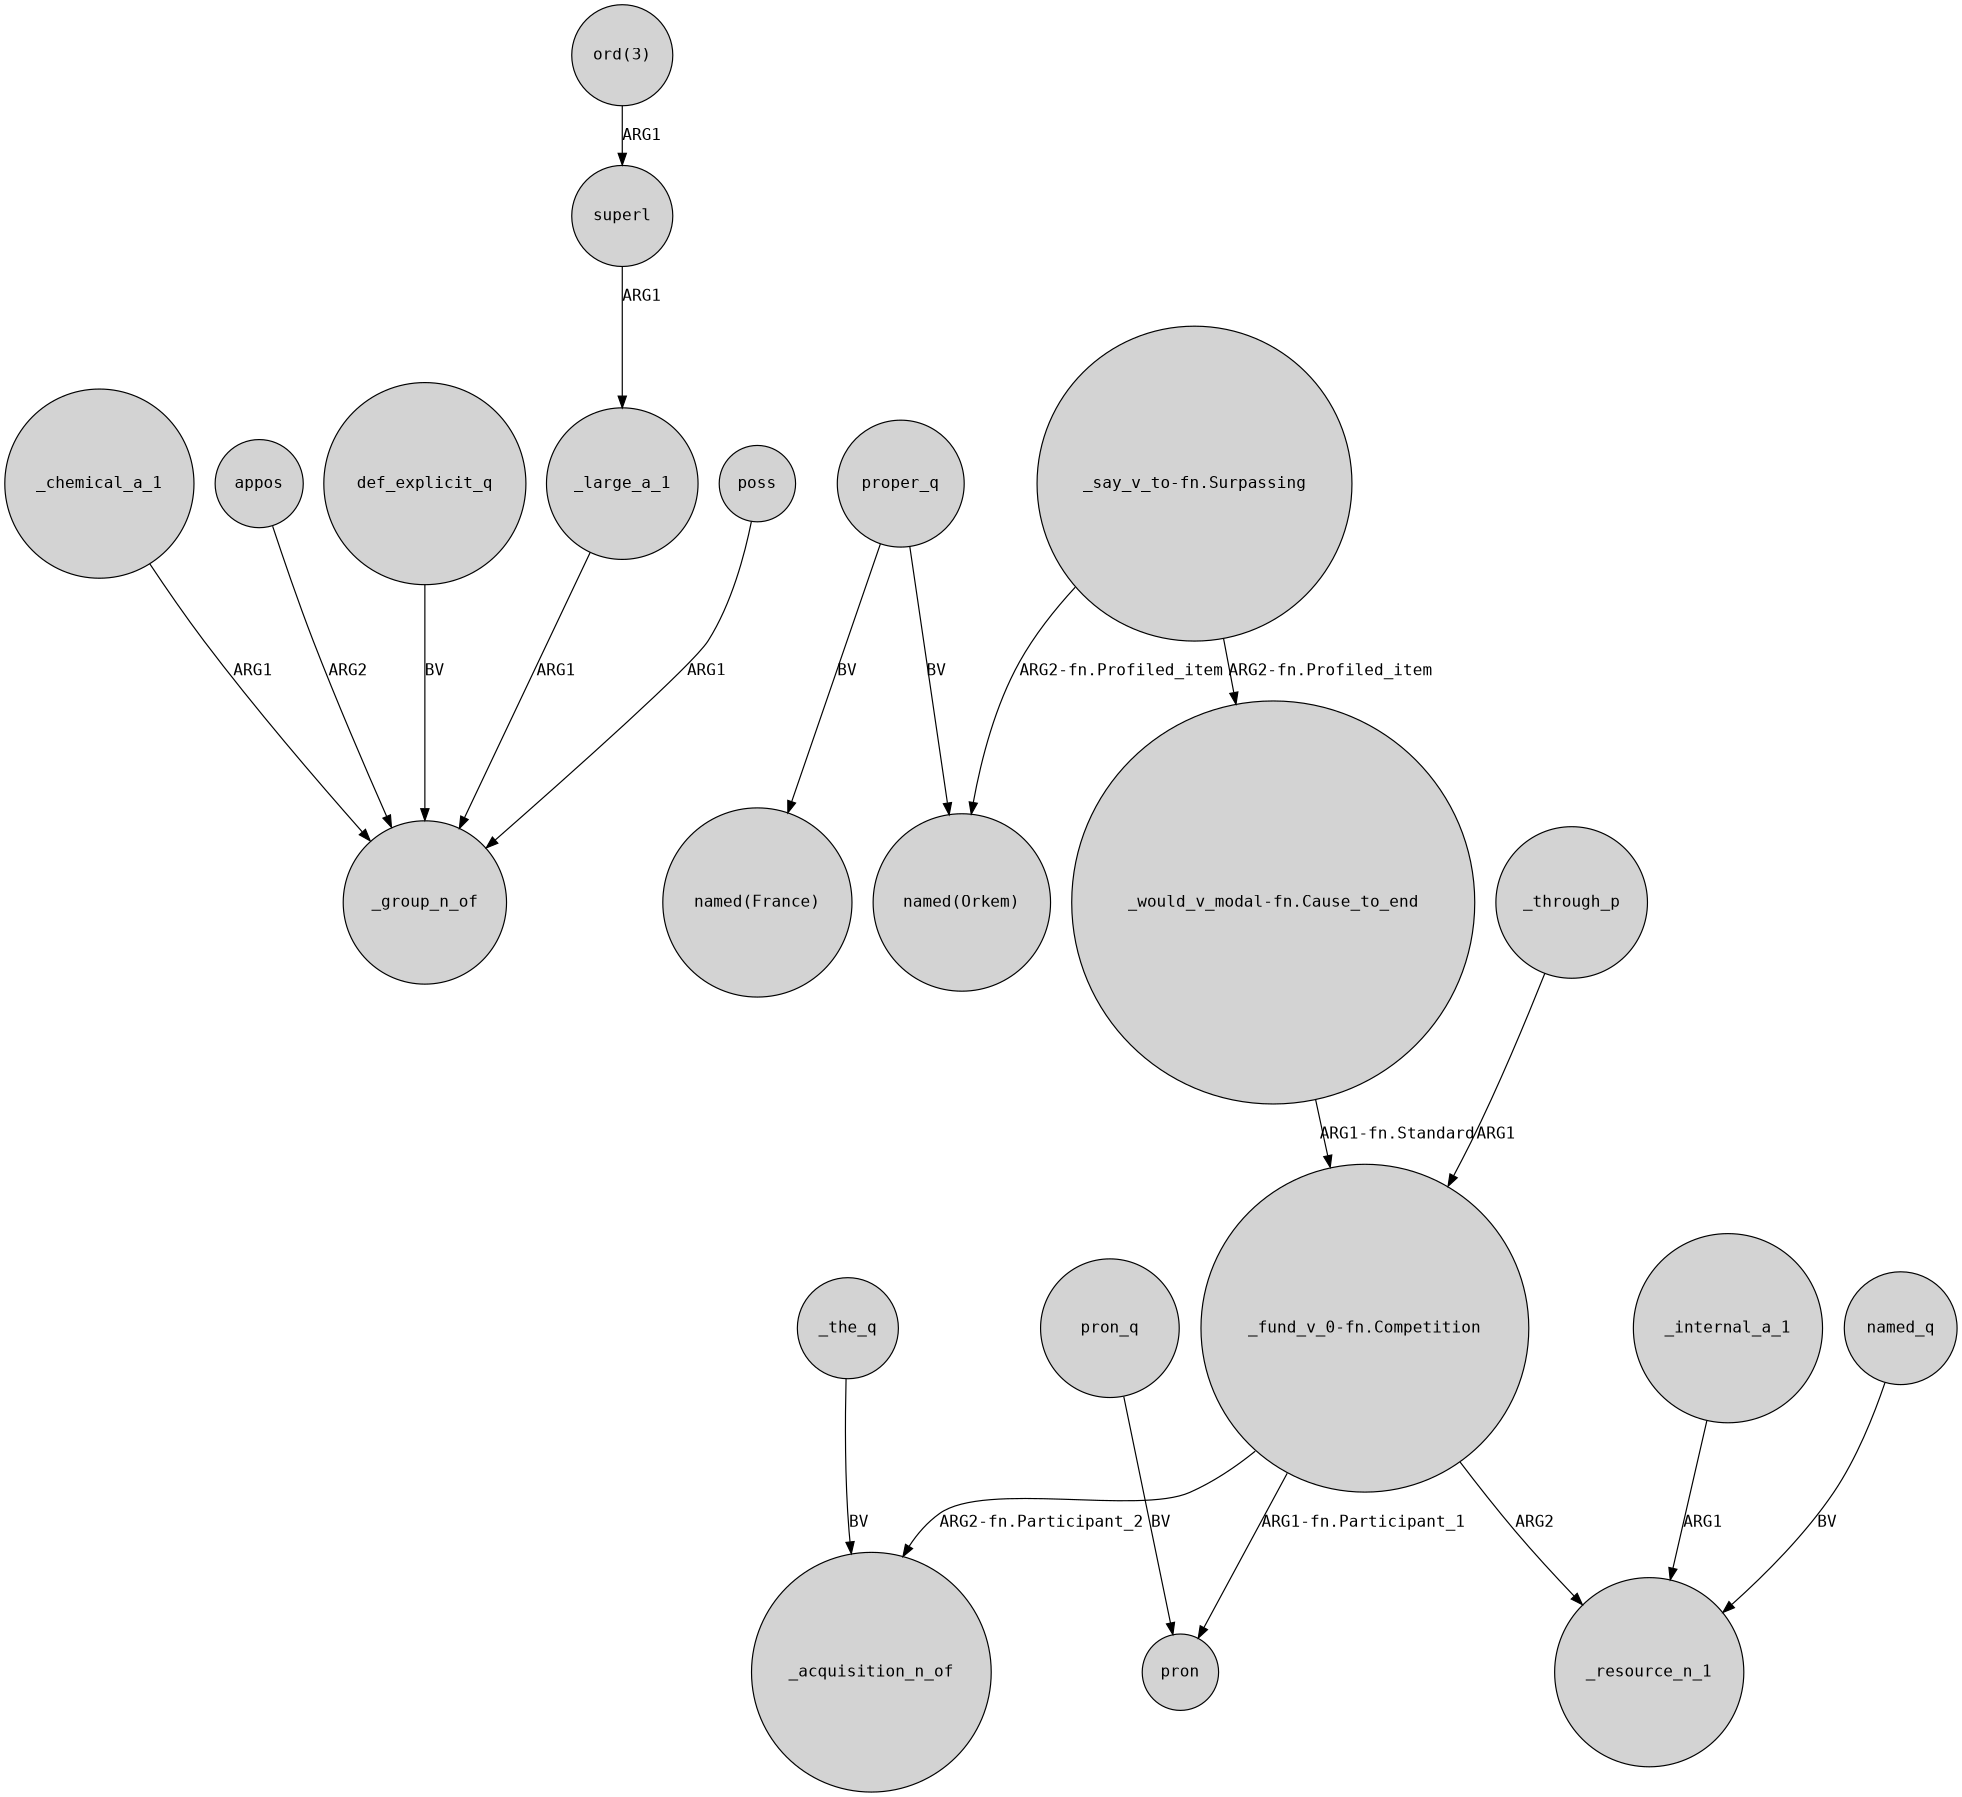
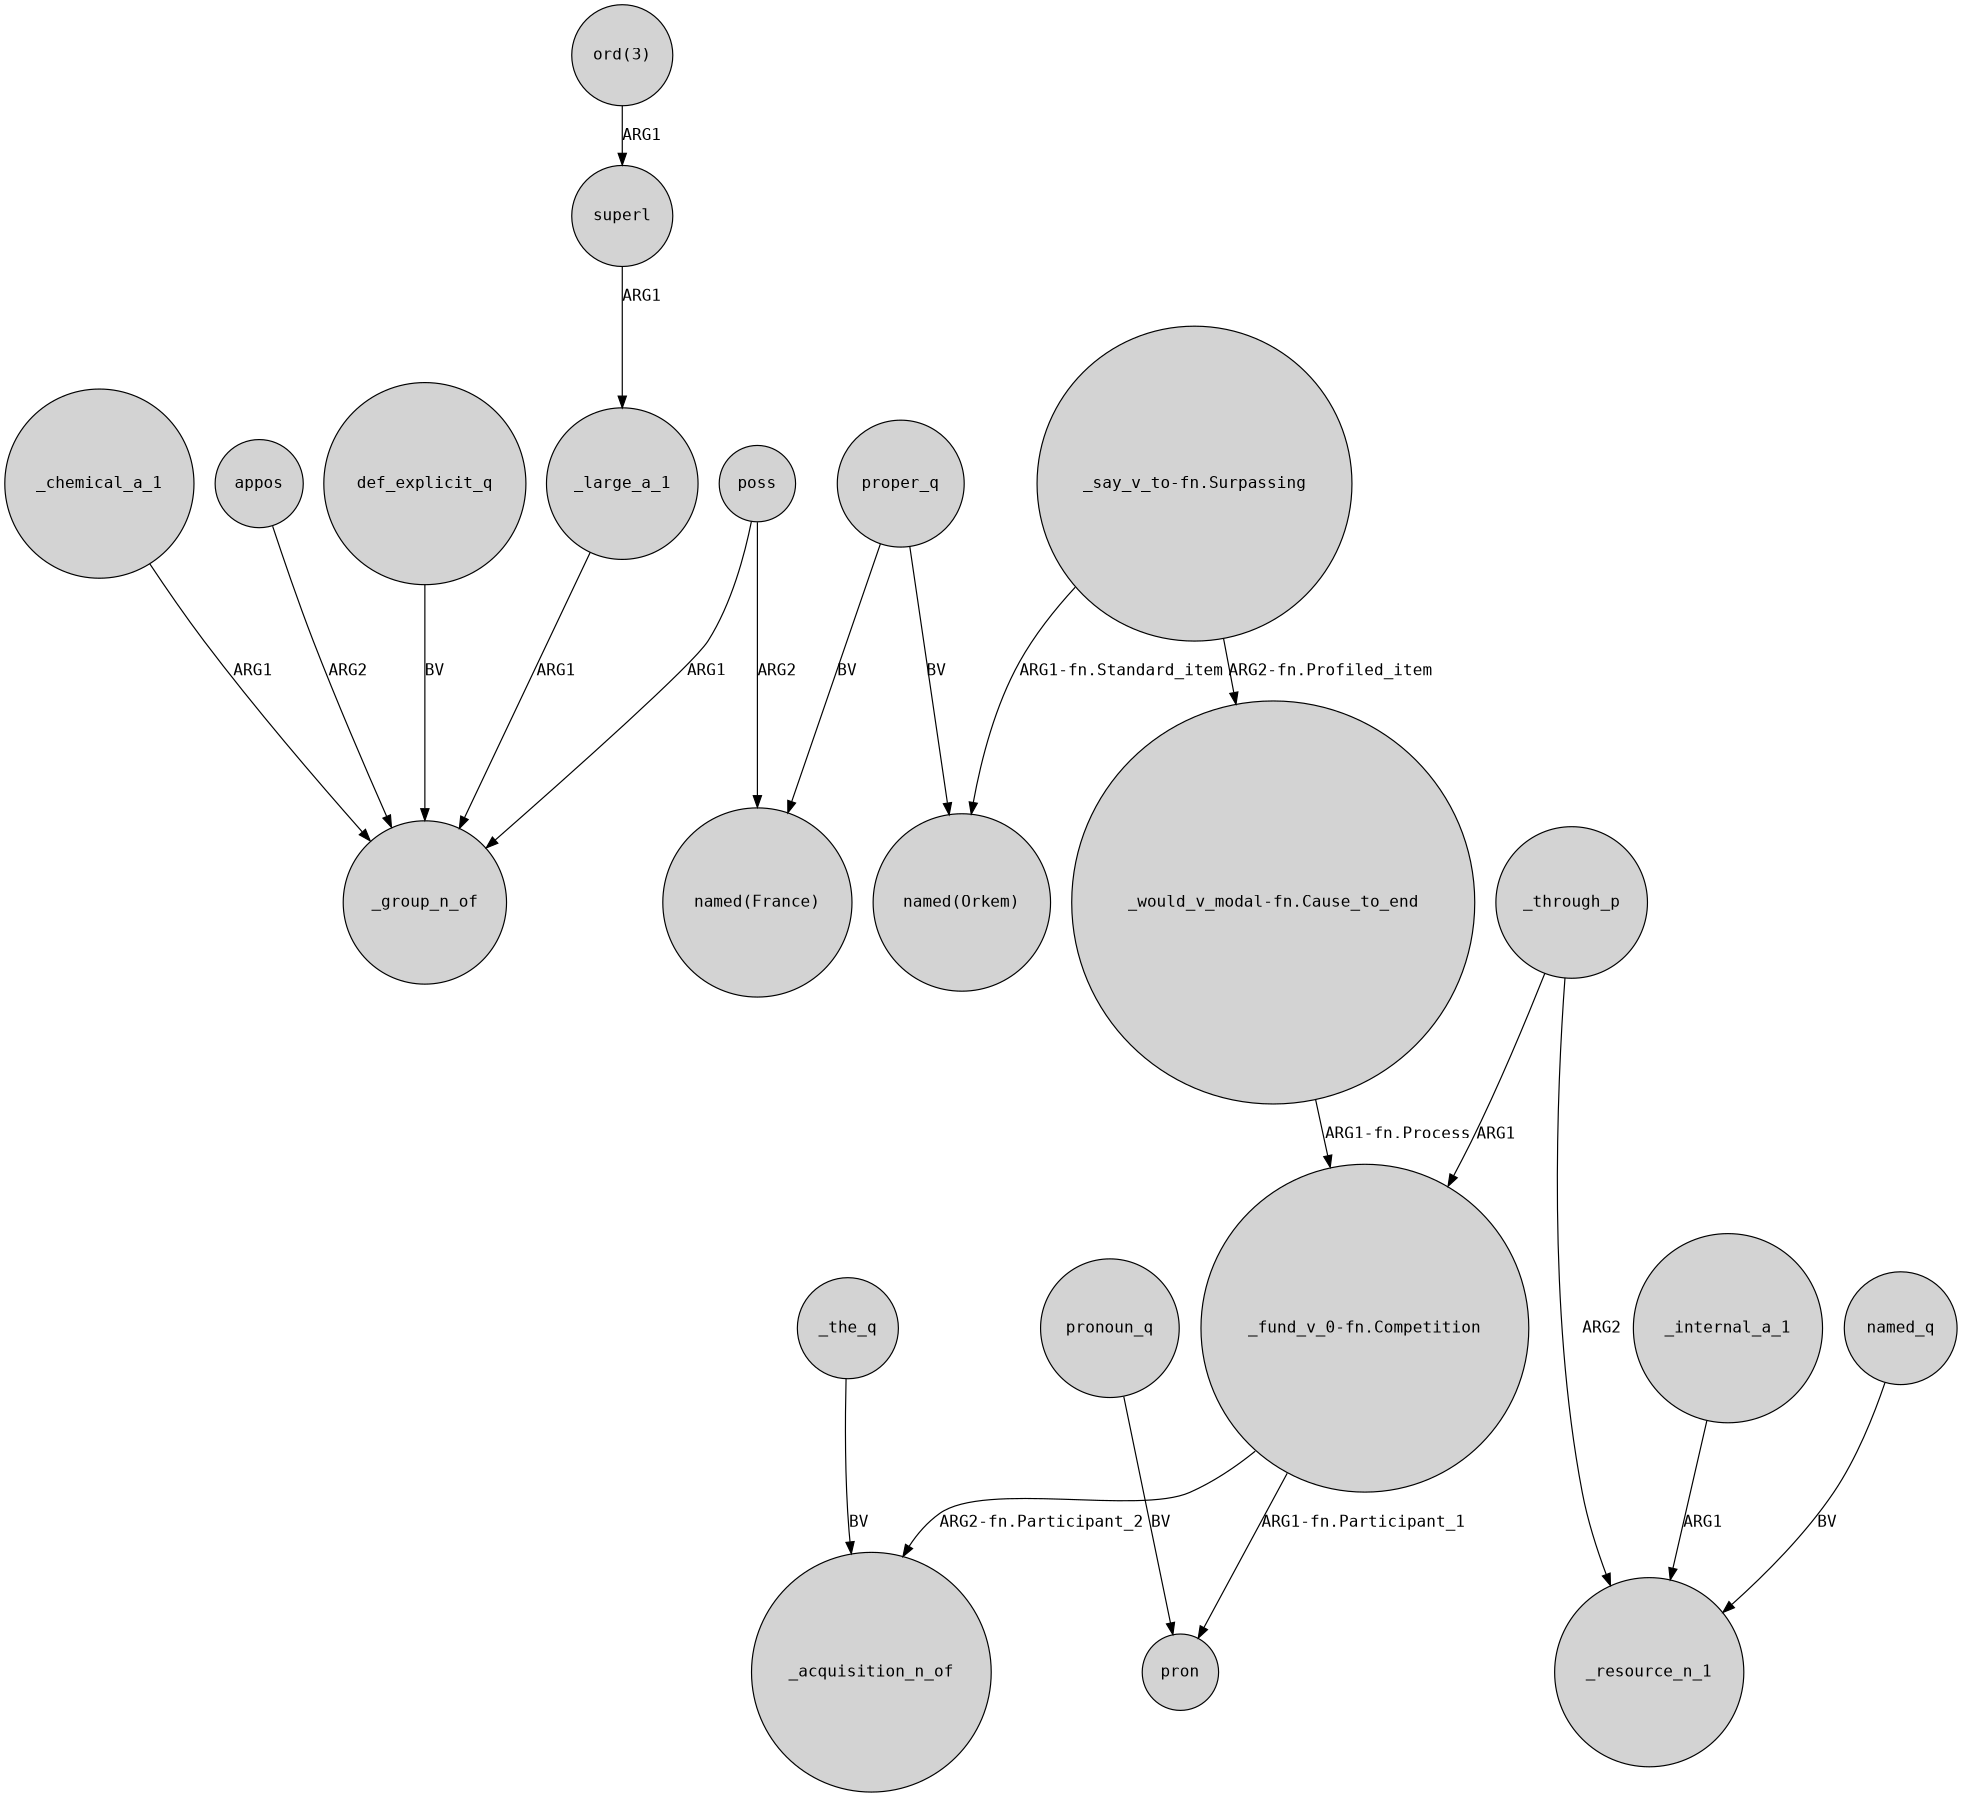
edge "poss" -> "named(France)": added, label "ARG2"
edge "_say_v_to-fn.Surpassing" -> "named(Orkem)": label "ARG2-fn.Profiled_item" -> "ARG1-fn.Standard_item"
edge "_would_v_modal-fn.Cause_to_end" -> "_fund_v_0-fn.Competition": label "ARG1-fn.Standard" -> "ARG1-fn.Process"
node "pron_q": label "pron_q" -> "pronoun_q"
edge "_fund_v_0-fn.Competition" -> "_resource_n_1": now "_through_p" -> "_resource_n_1"
